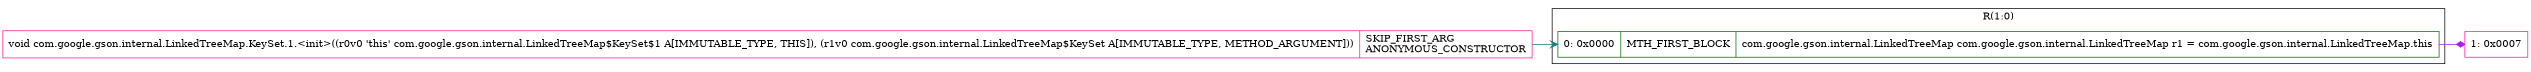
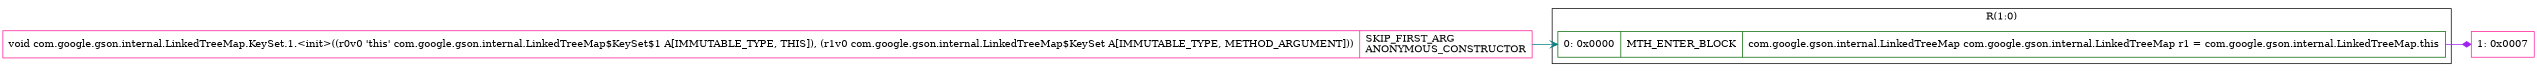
node "0: 0x0000": text "MTH_FIRST_BLOCK" -> "MTH_ENTER_BLOCK"
